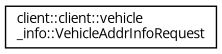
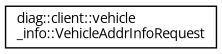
node "client::client::vehicle _info::VehicleAddrInfoRequest": label "client::client::vehicle _info::VehicleAddrInfoRequest" -> "diag::client::vehicle _info::VehicleAddrInfoRequest"
